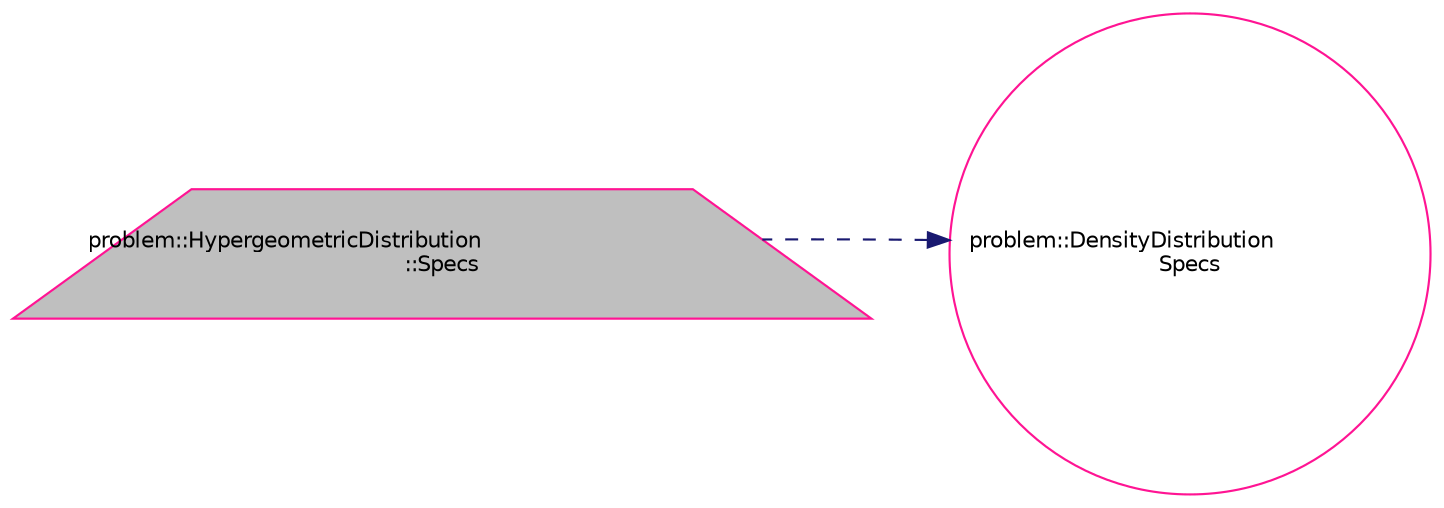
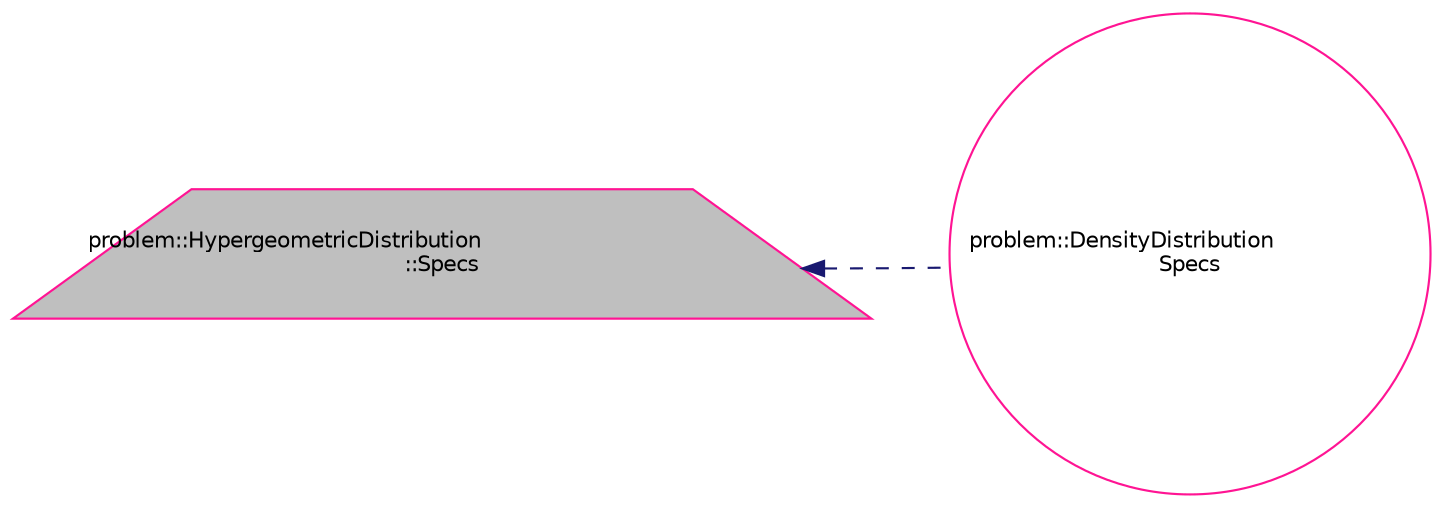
edge "problem::HypergeometricDistribution ::Specs" -> "problem::DensityDistribution Specs": reversed
